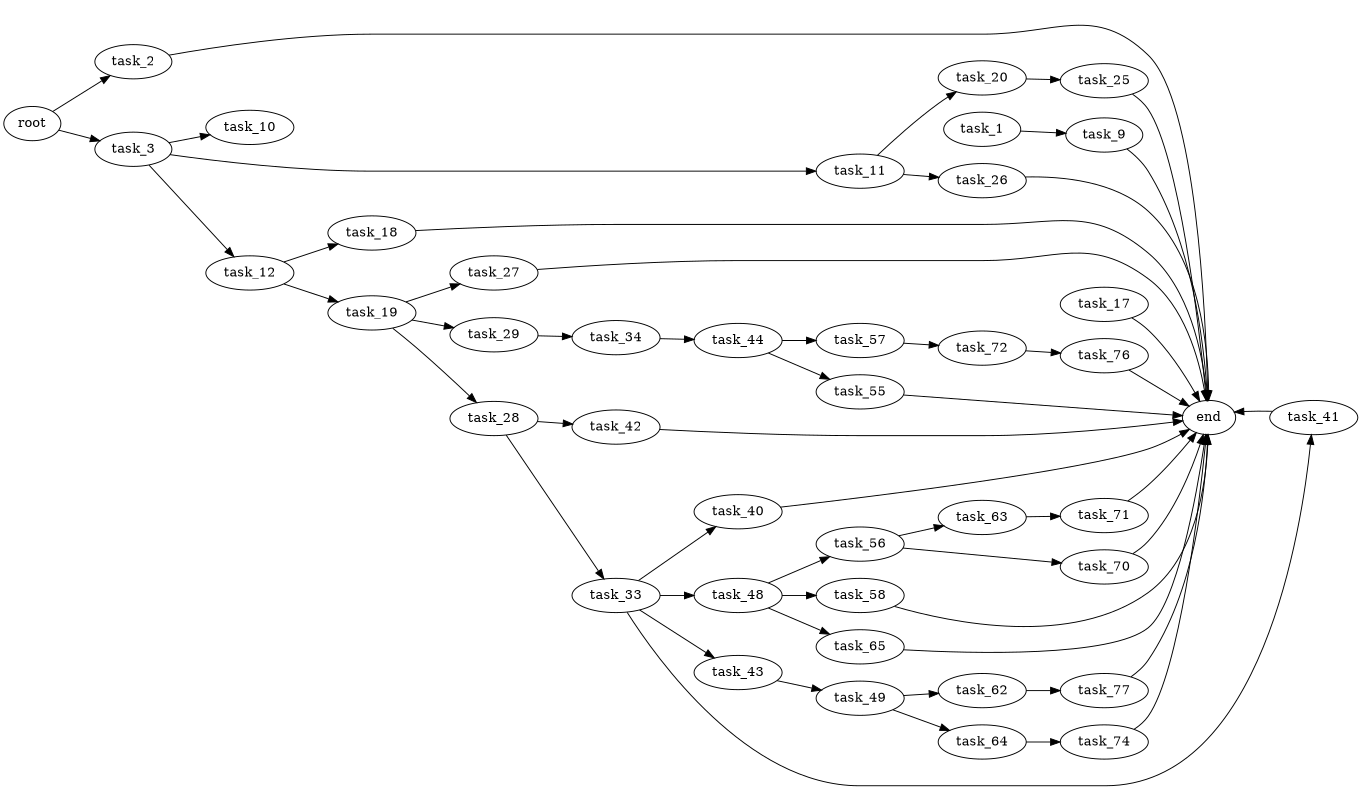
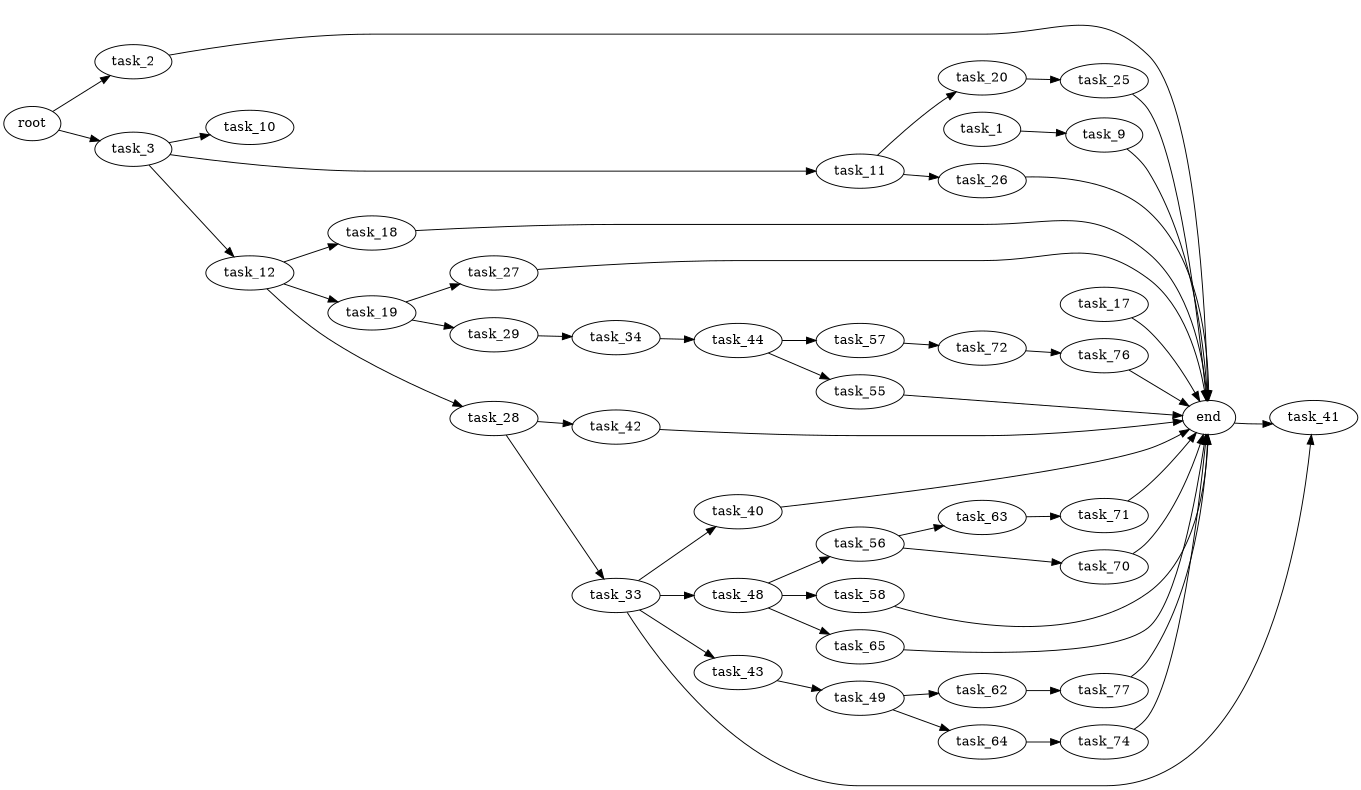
edge "task_19" -> "task_28": now "task_12" -> "task_28"
edge "task_41" -> "end": reversed
